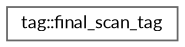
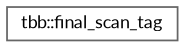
node "tag::final_scan_tag": label "tag::final_scan_tag" -> "tbb::final_scan_tag"
